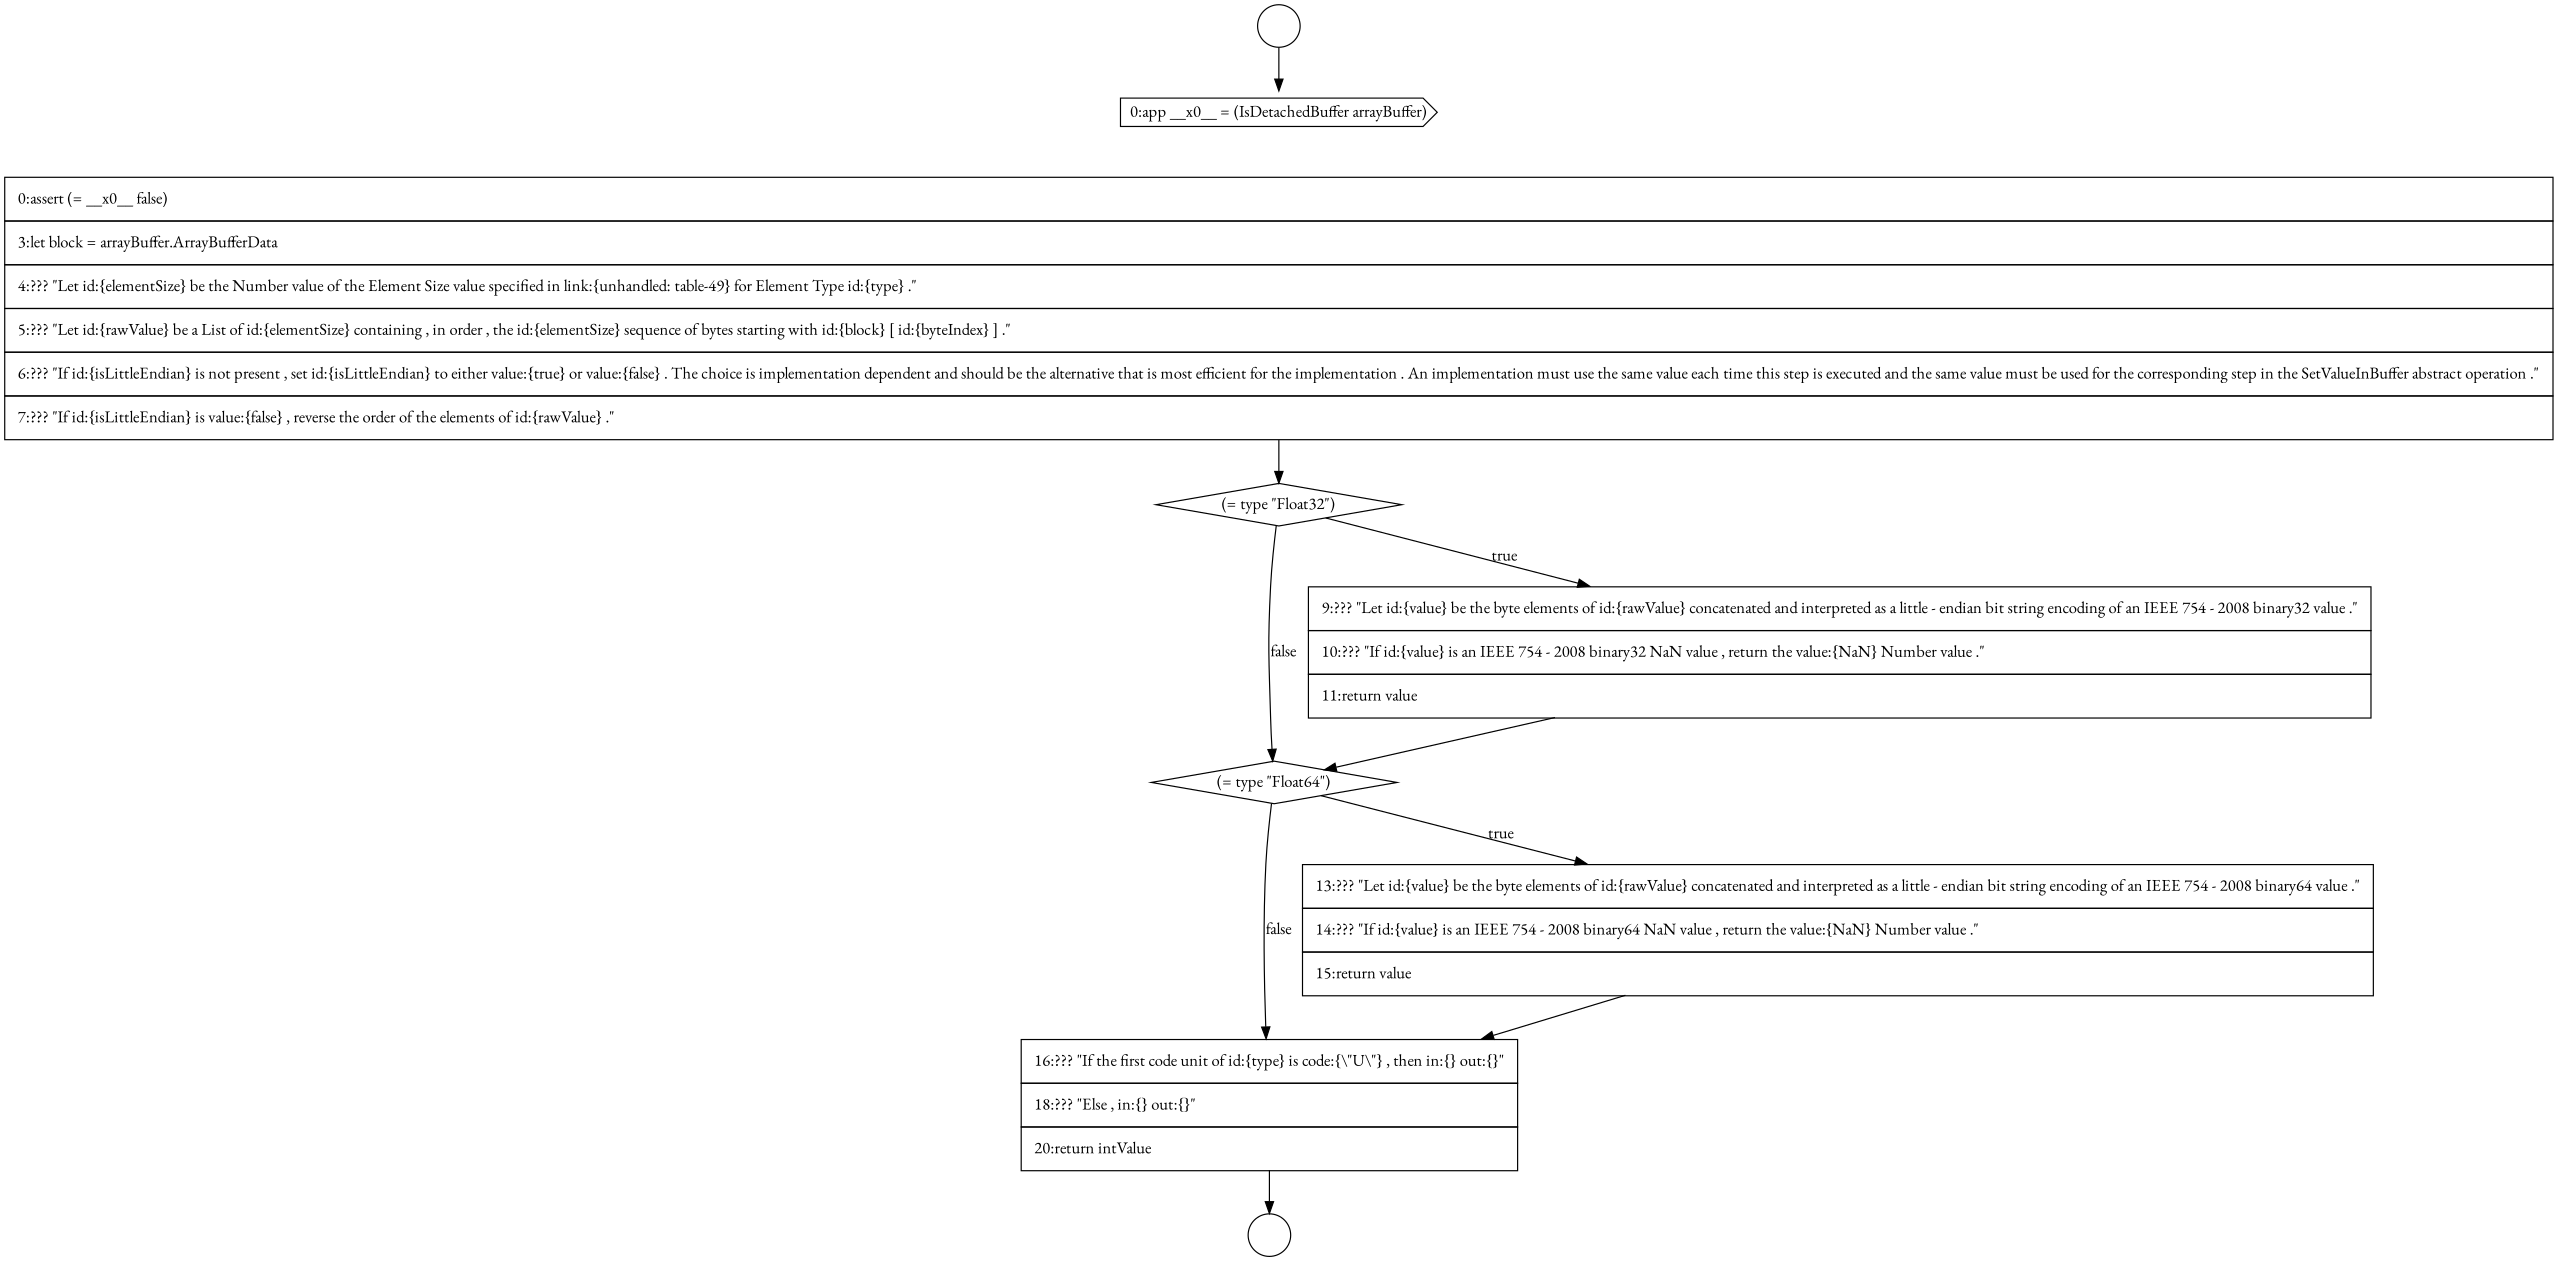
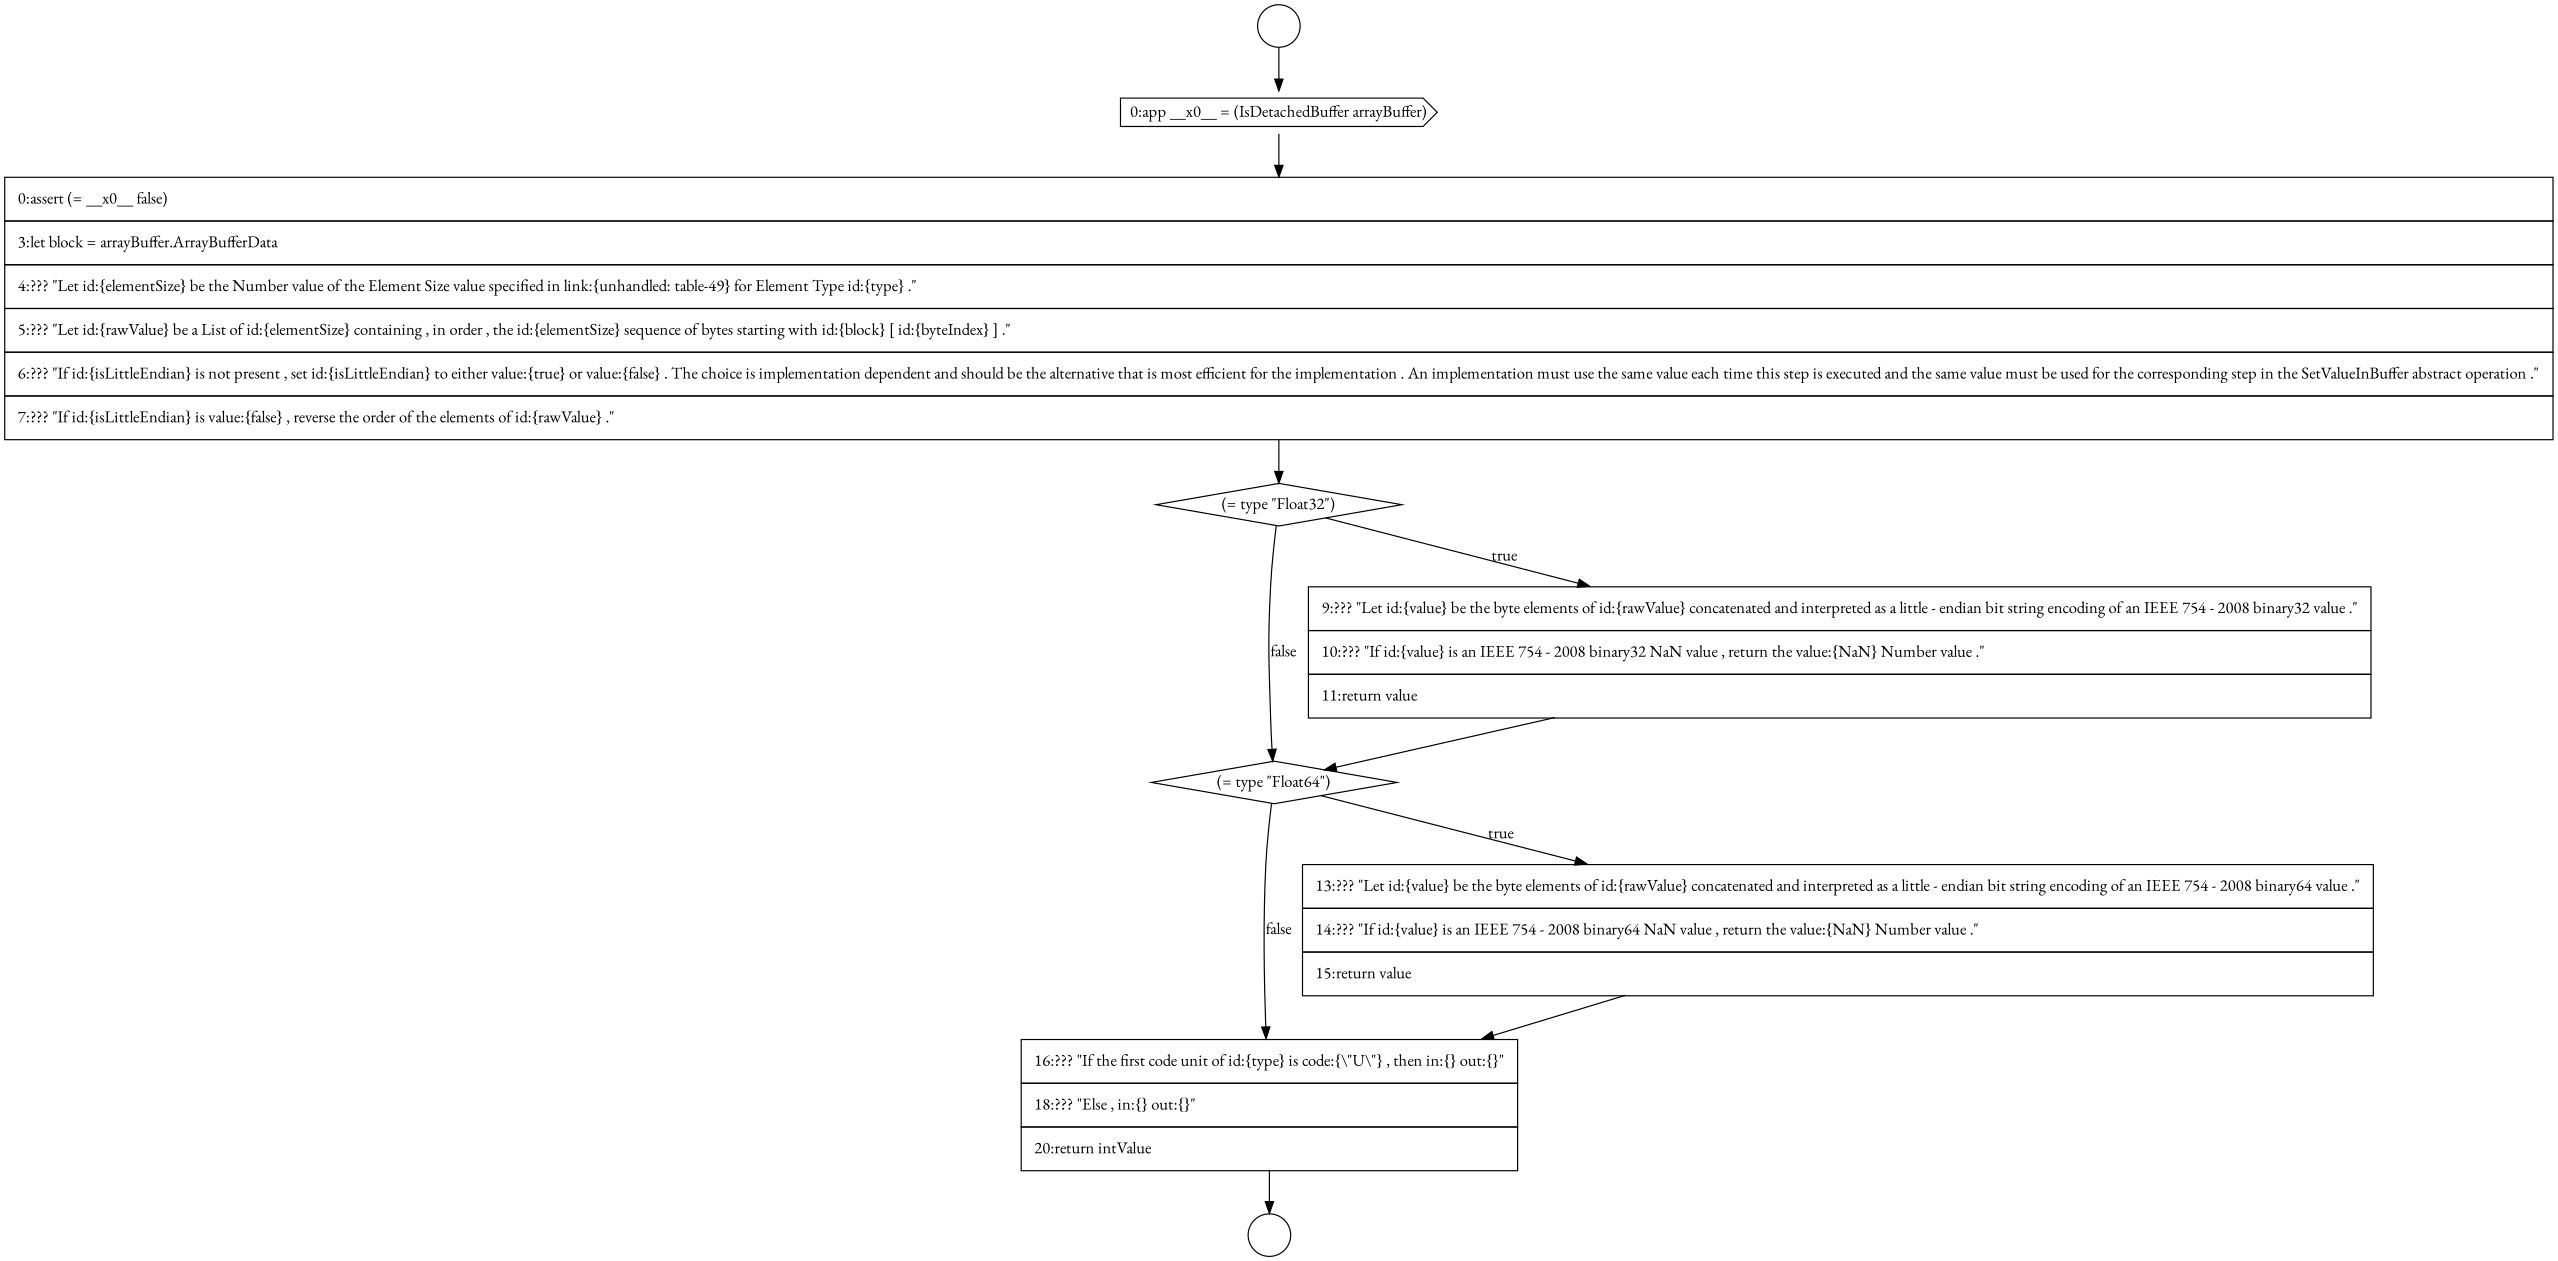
edge "0:app __x0__ = (IsDetachedBuffer arrayBuffer)" -> "0:assert (= __x0__ false)": added
